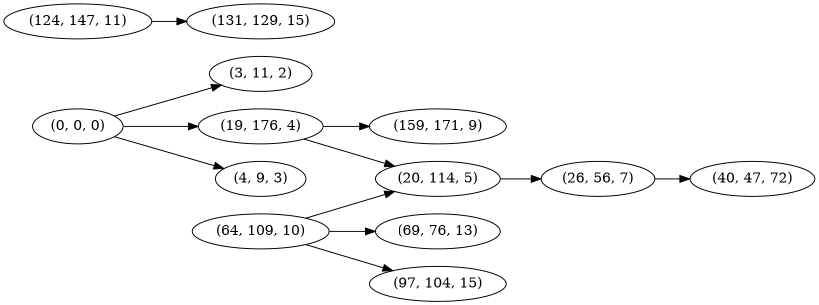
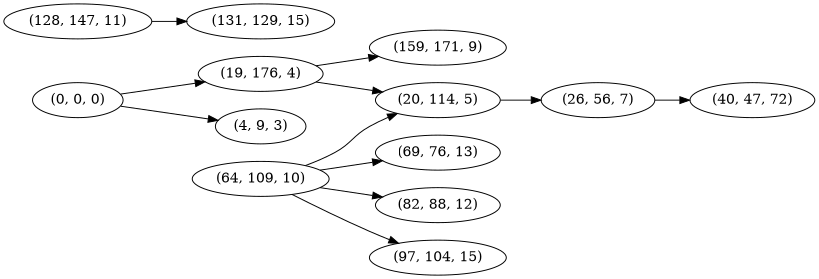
node "(124, 147, 11)": label "(124, 147, 11)" -> "(128, 147, 11)"
node "(3, 11, 2)": removed
node "(82, 88, 12)": added
